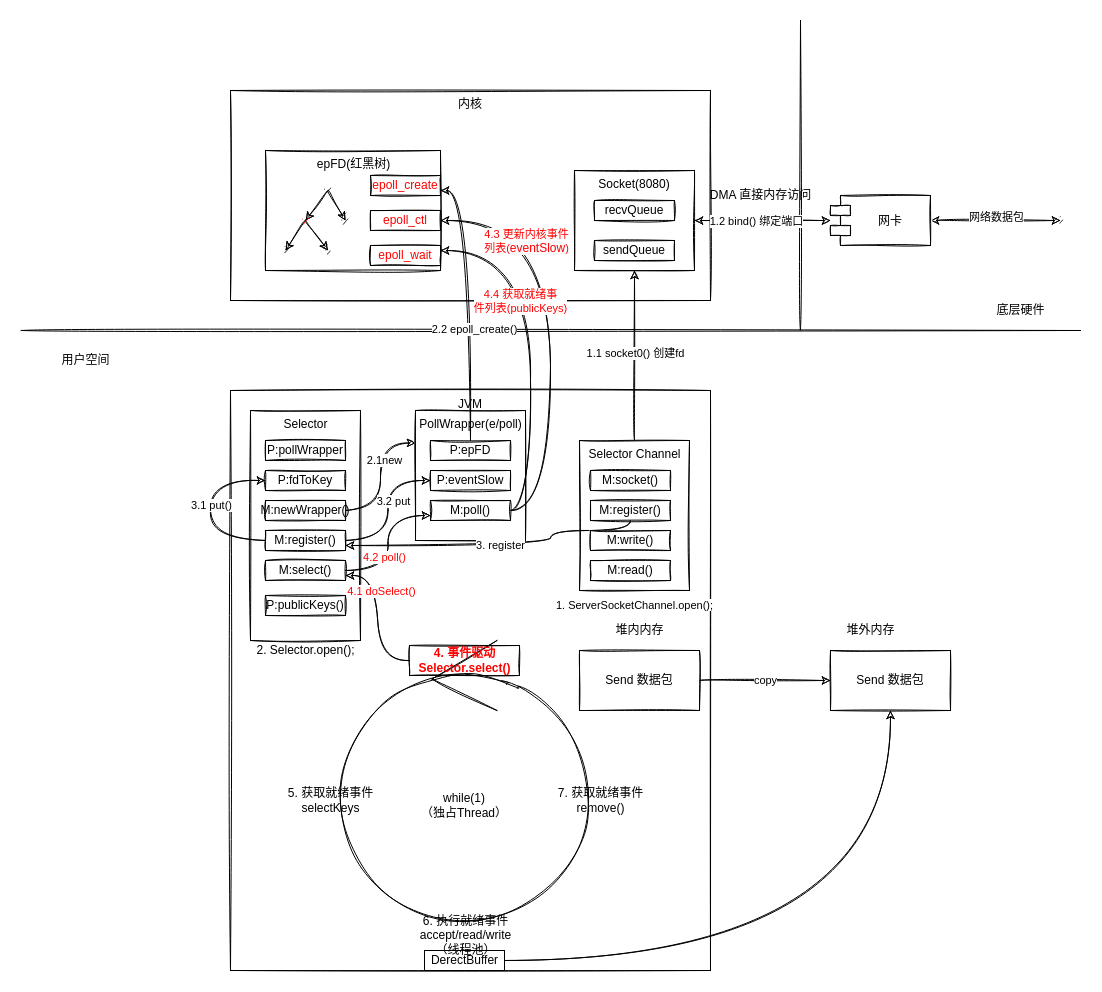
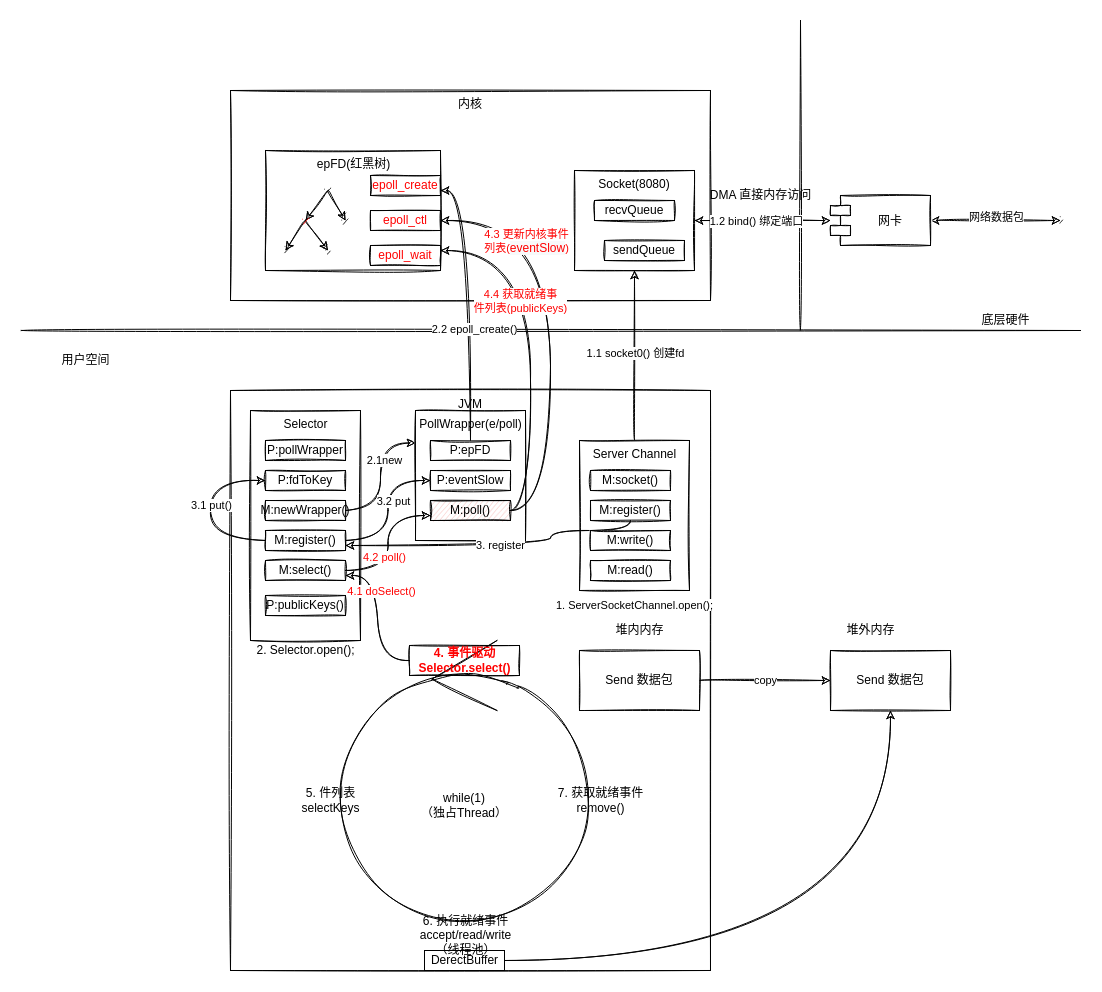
node "sendQueue": moved (635, 251) -> (645, 251)
node "底层硬件": moved (1021, 311) -> (1006, 321)
node "Selector Channel": label "Selector Channel" -> "Server Channel"
node "M:poll()": fillcolor #ffffff -> #f8cecc
node "5. 获取就绪事件 selectKeys": label "5. 获取就绪事件 selectKeys" -> "5. 件列表 selectKeys"
